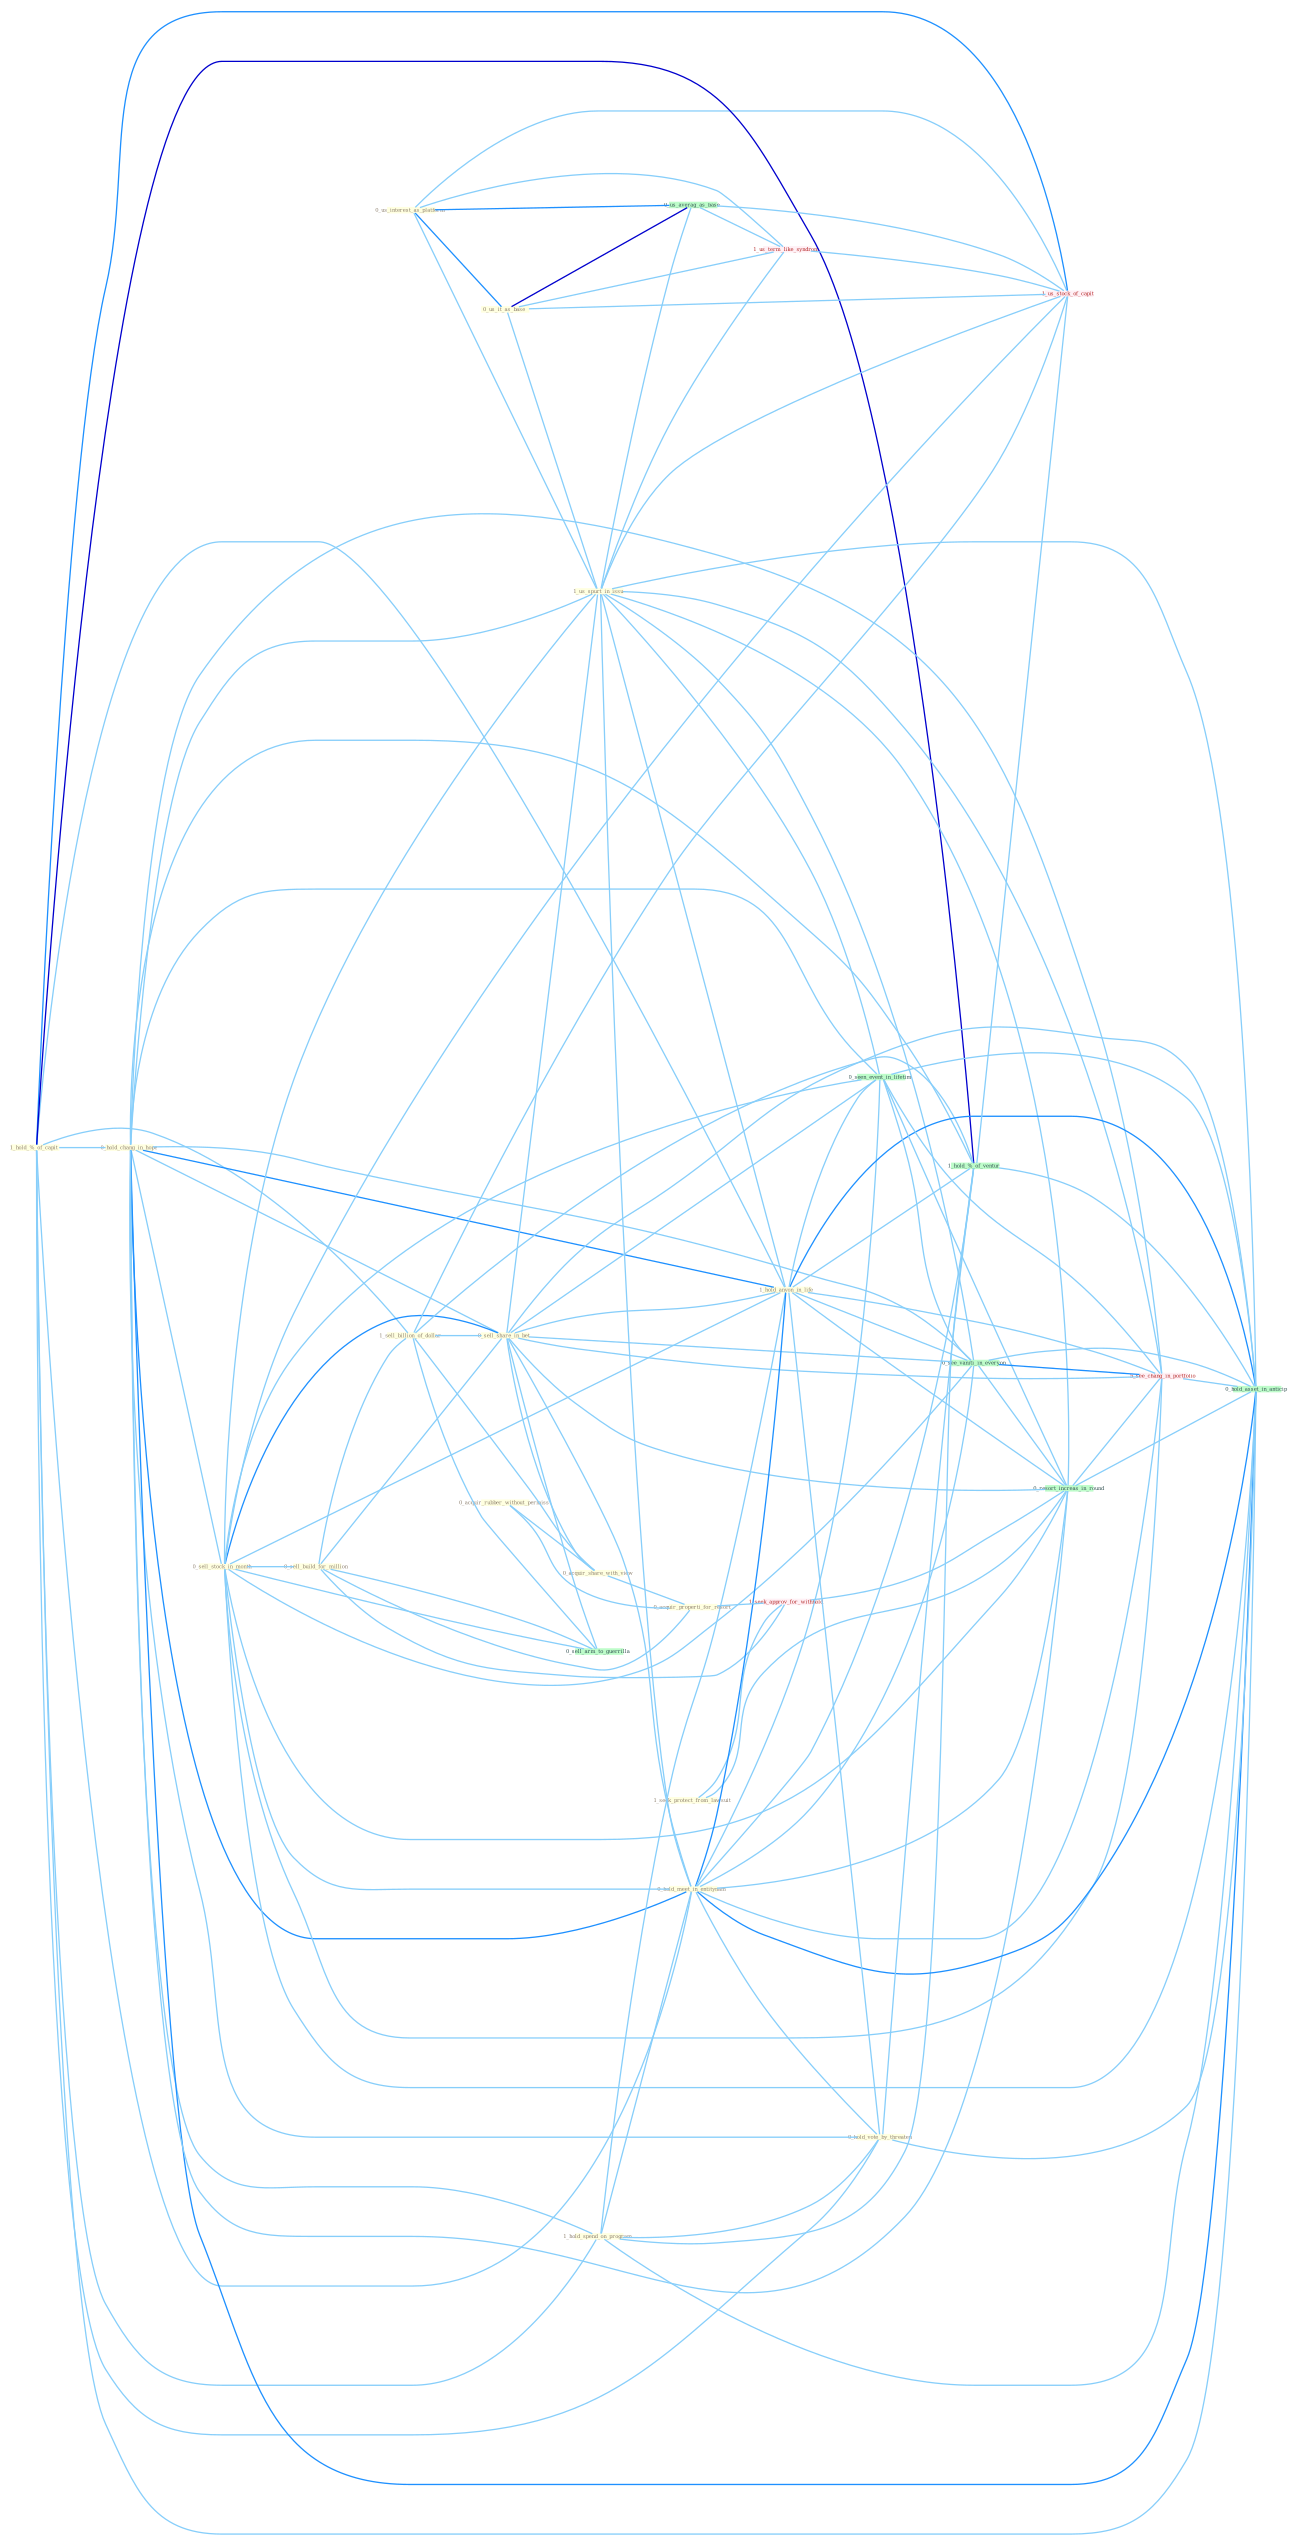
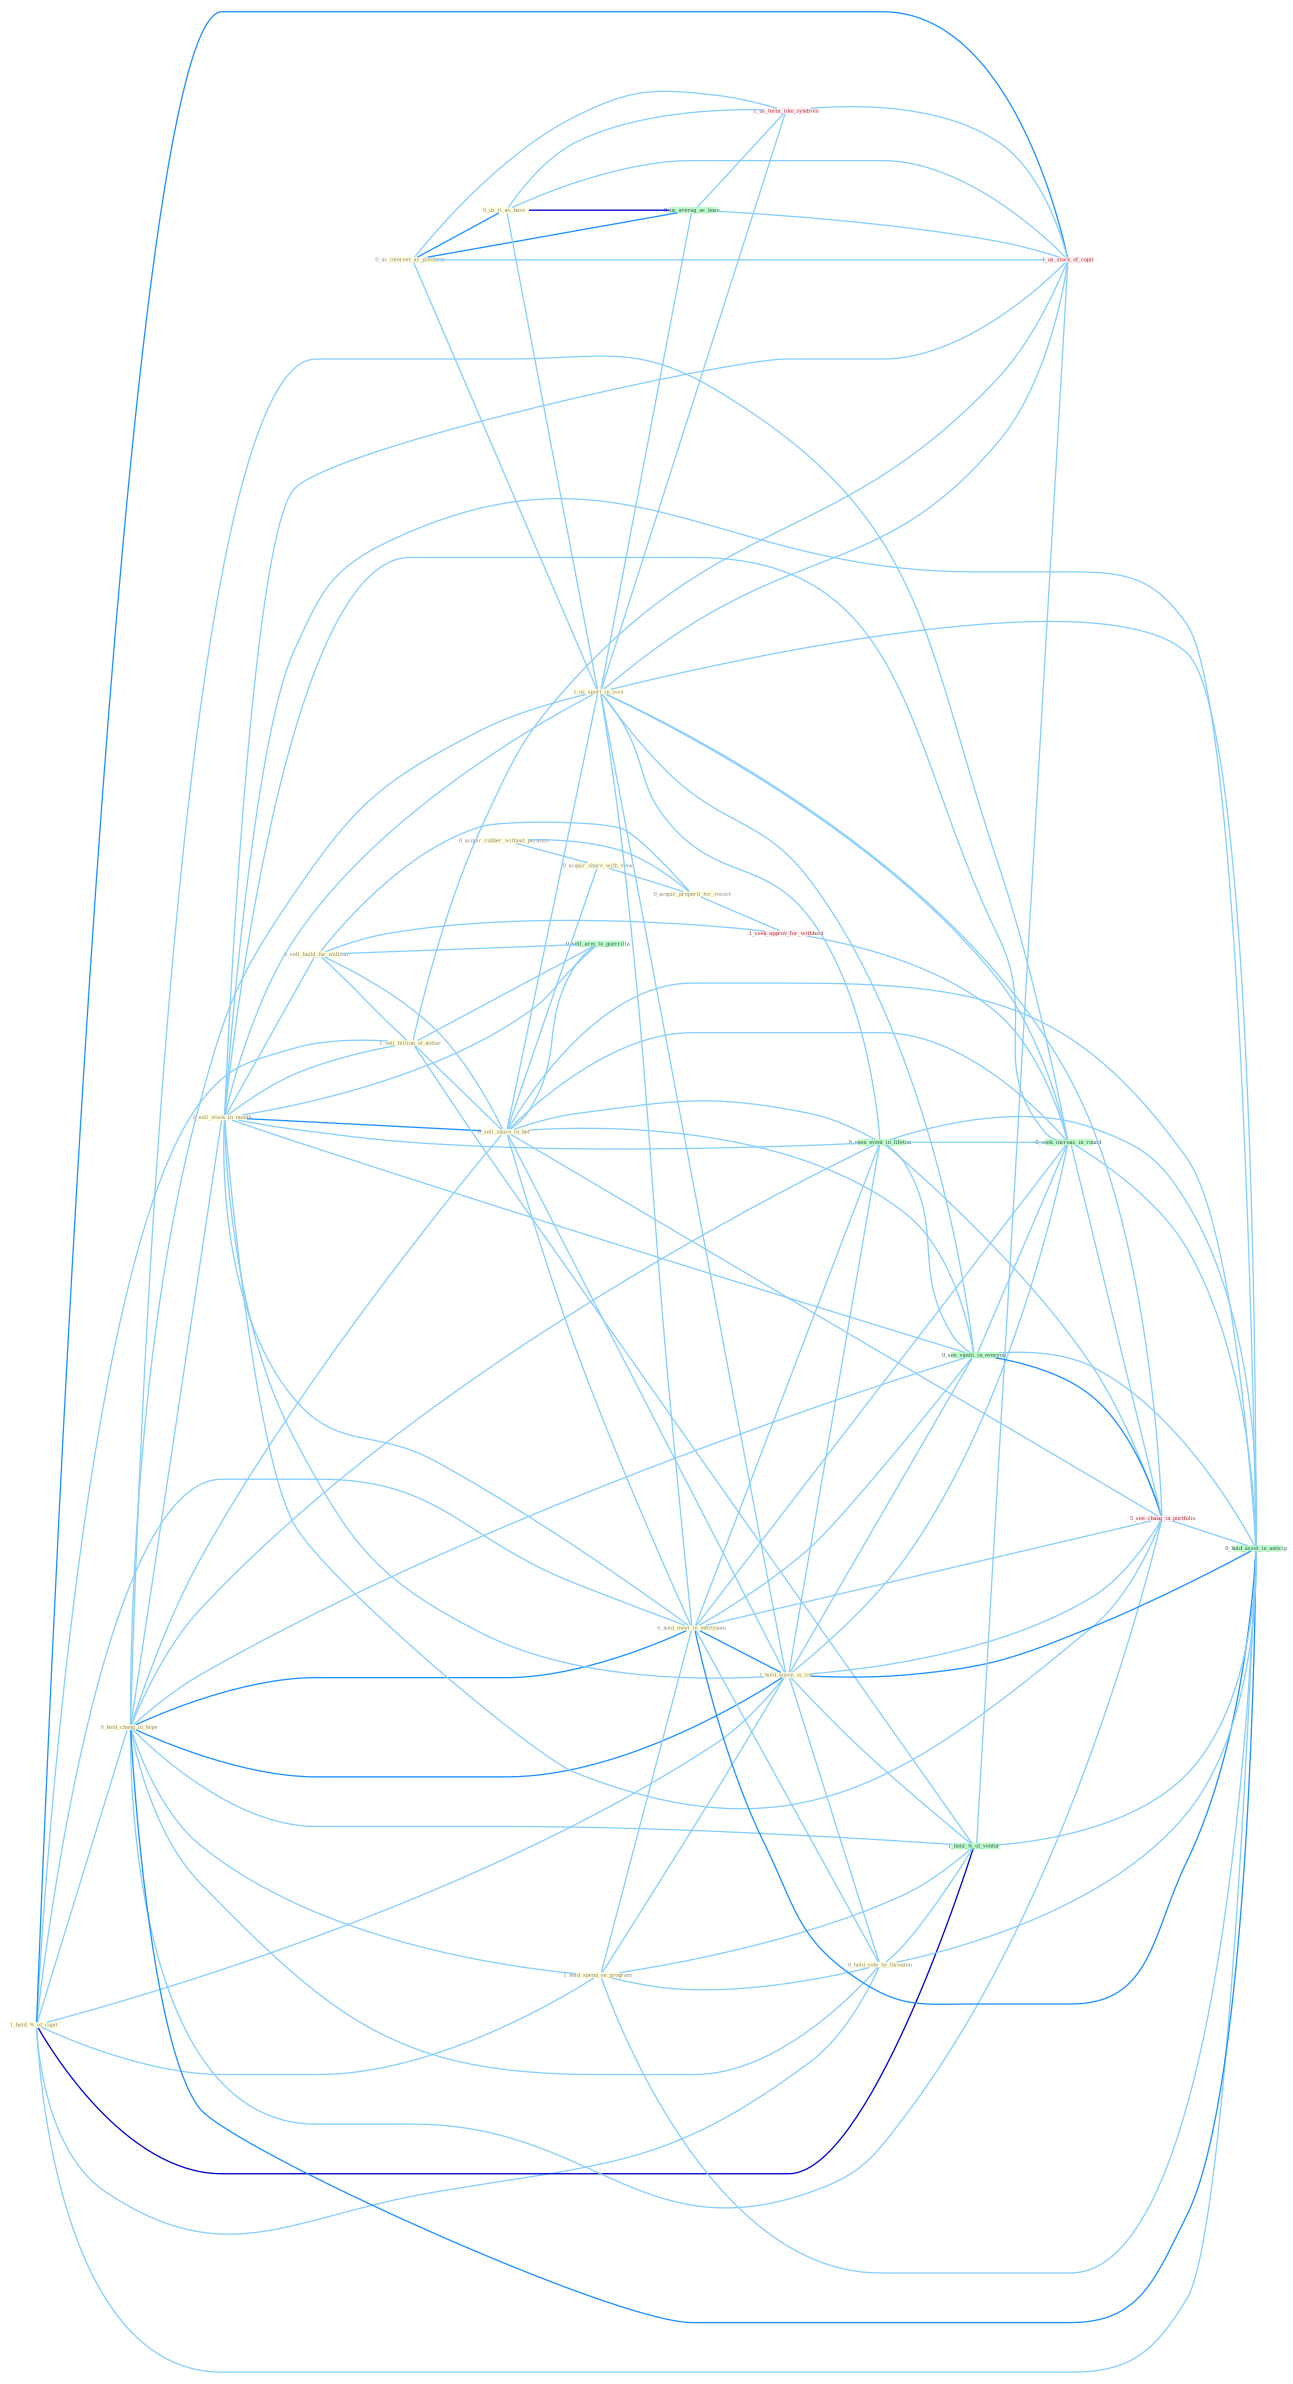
edge "1_sell_billion_of_dollar" -- "0_acquir_share_with_view": now "1_sell_billion_of_dollar" -- "0_sell_stock_in_month"
node "0_resort_increas_in_round": label "0_resort_increas_in_round" -> "0_seek_increas_in_round"
edge "1_hold_%_of_ventur" -- "0_hold_meet_in_entitynam": removed
node "1_seek_protect_from_lawsuit": removed
